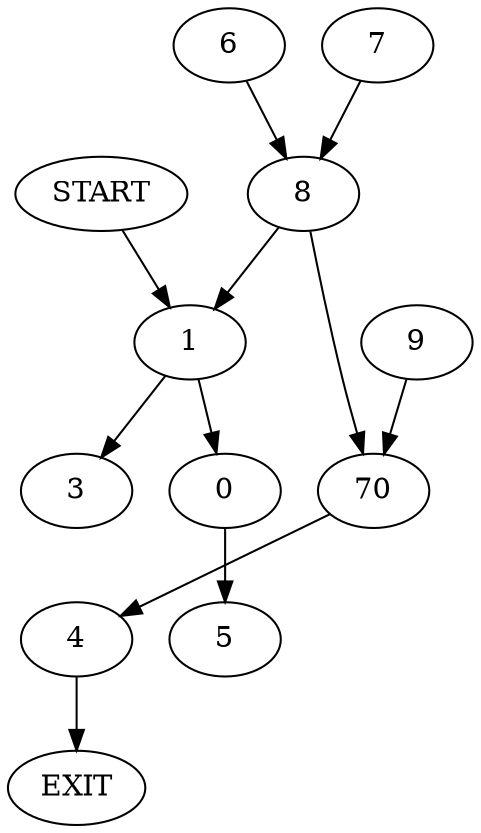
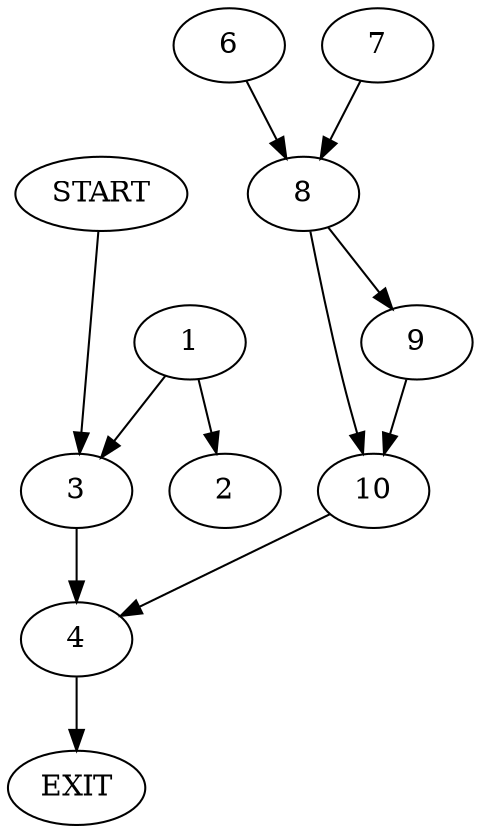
edge "START" -> "1": now "START" -> "3"
edge "8" -> "1": now "8" -> "9"
node "0": label "0" -> "2"
node "70": label "70" -> "10"
edge "3" -> "4": added
node "5": removed
